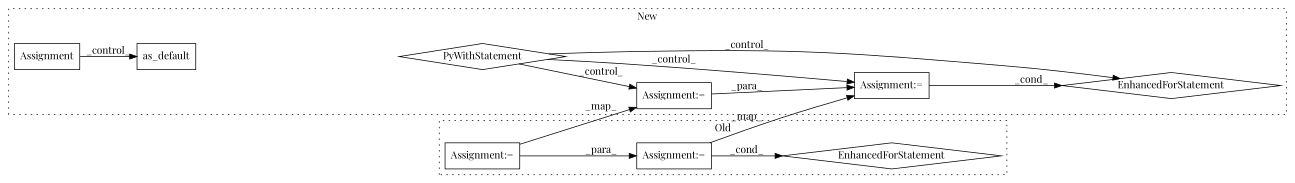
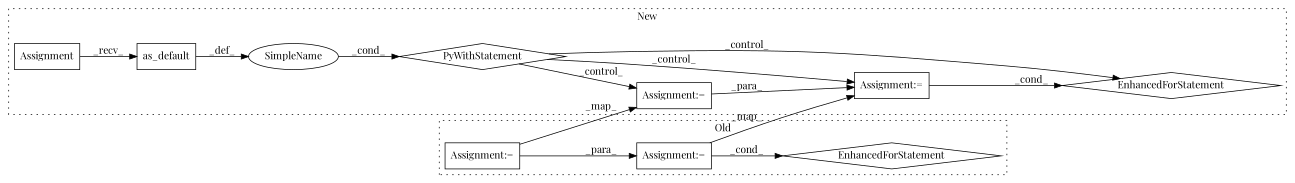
edge "Assignment" -> "as_default": label "_control_" -> "_recv_"
node "SimpleName": added
